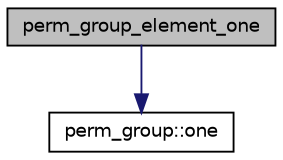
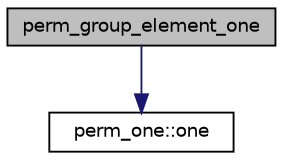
node "perm_group::one": label "perm_group::one" -> "perm_one::one"
